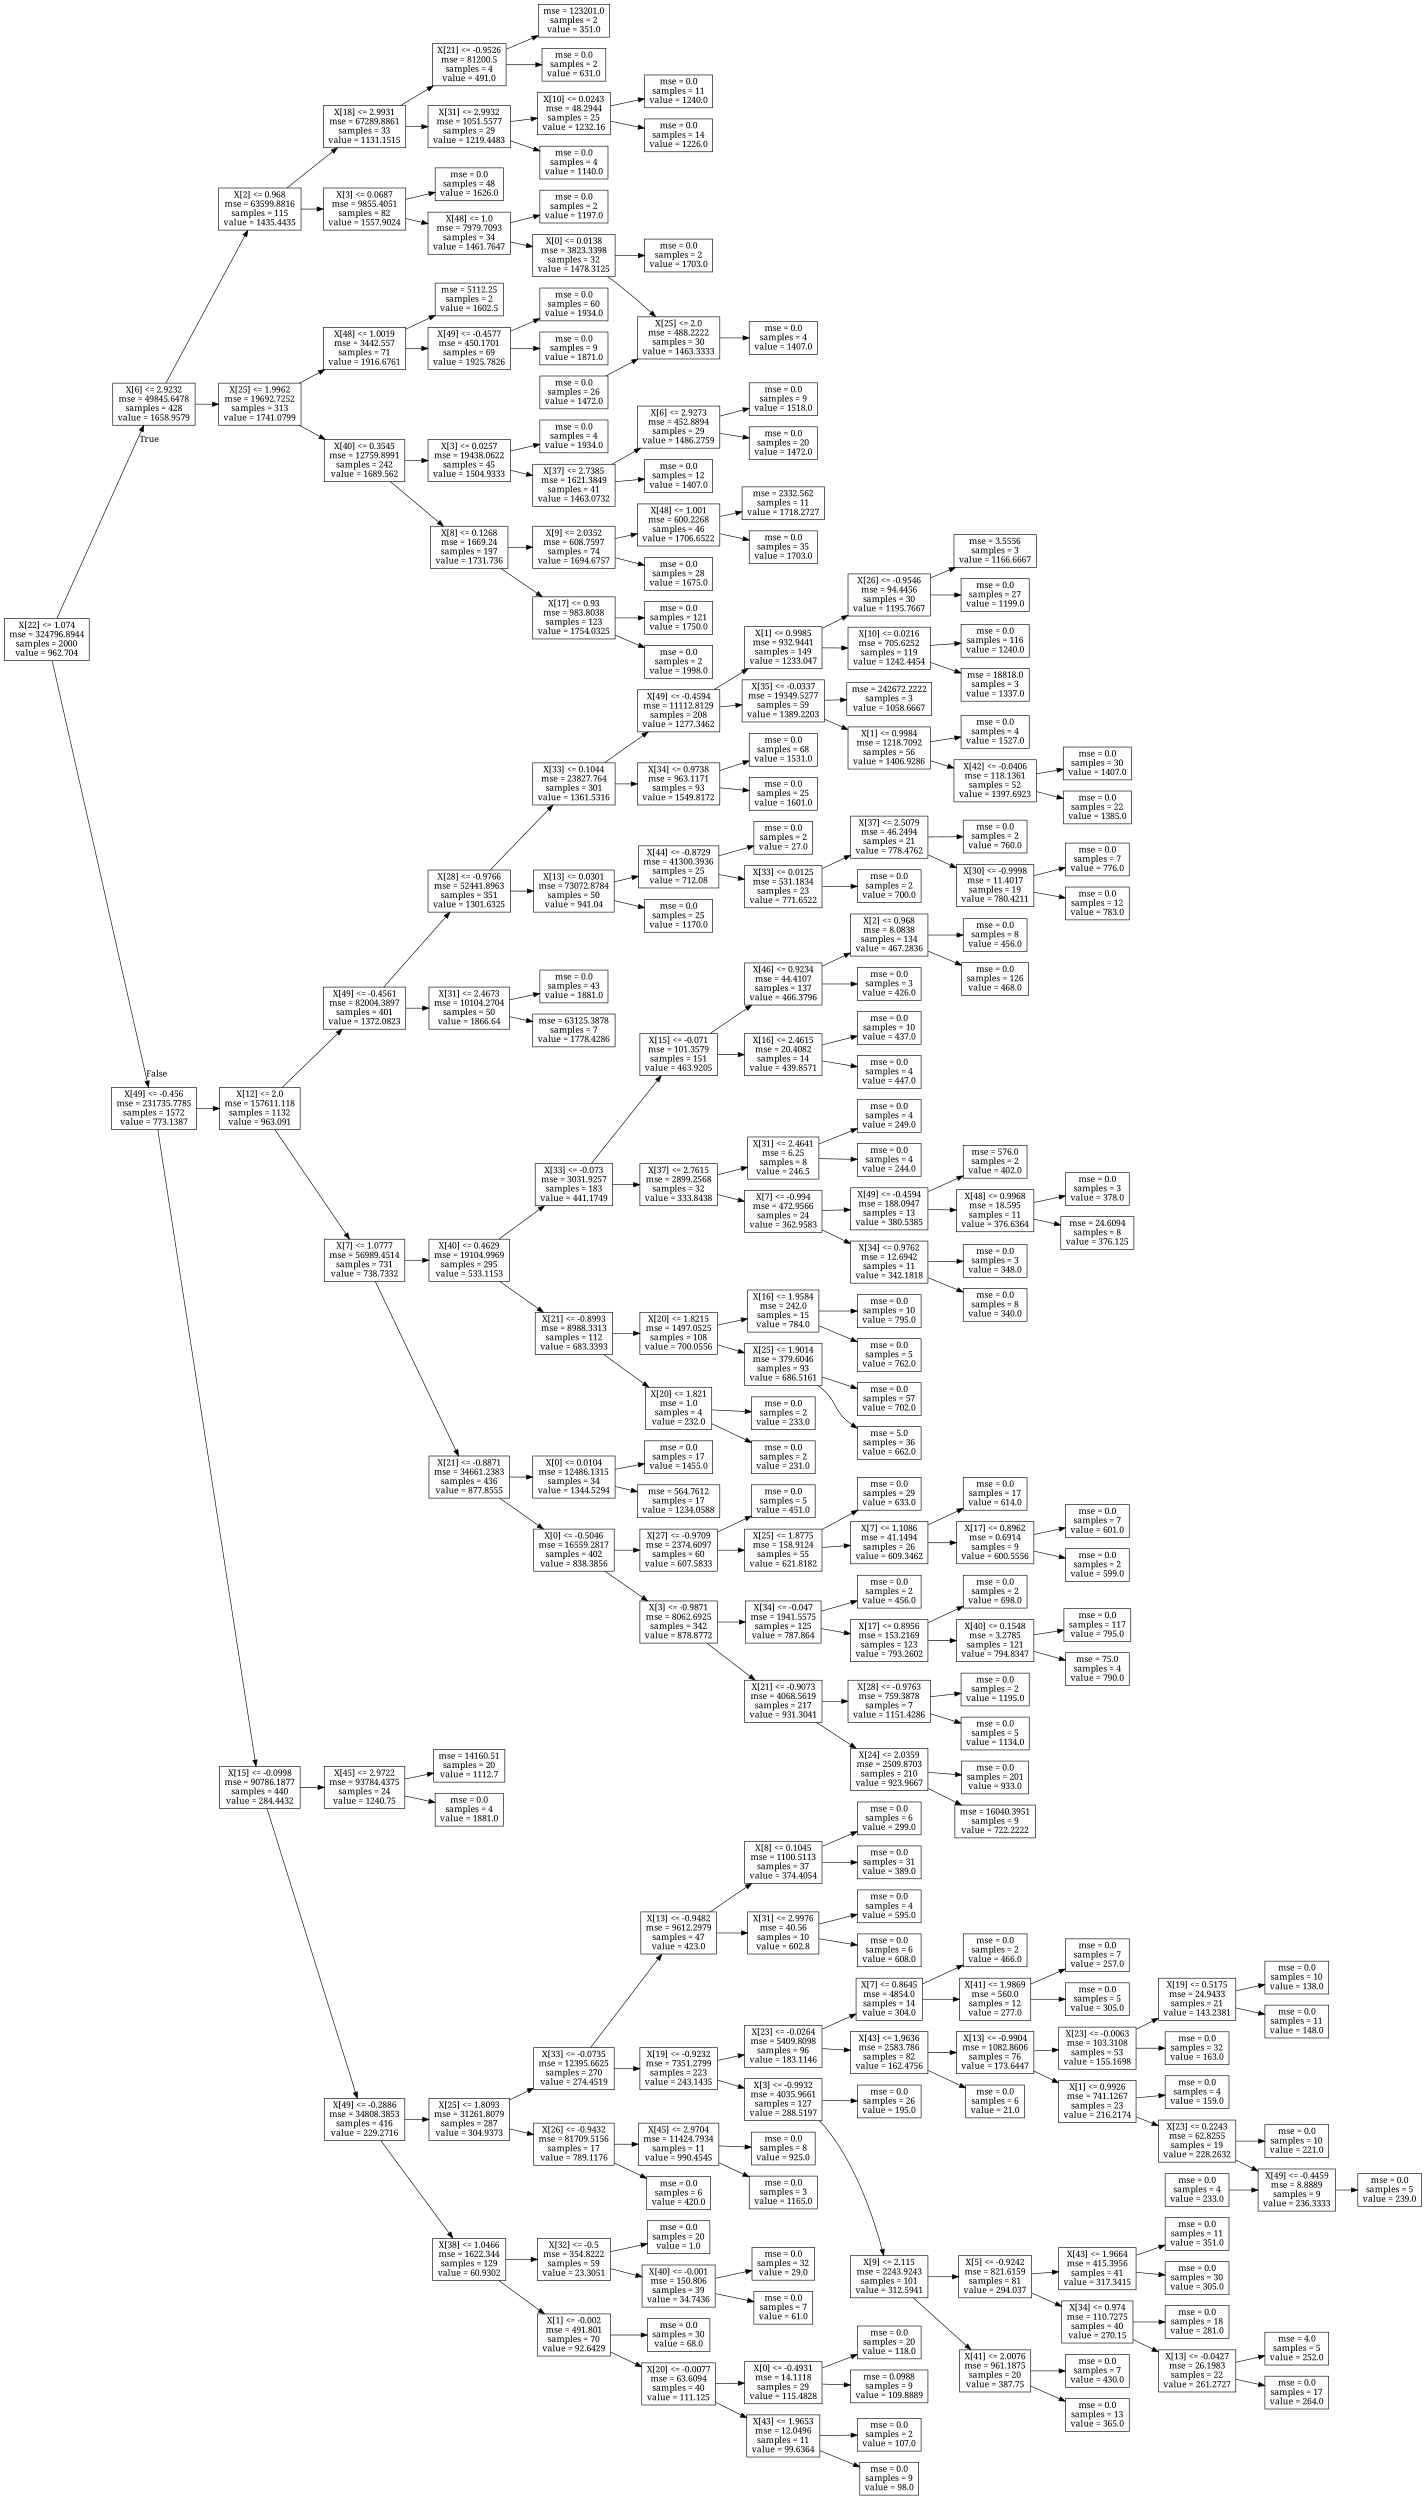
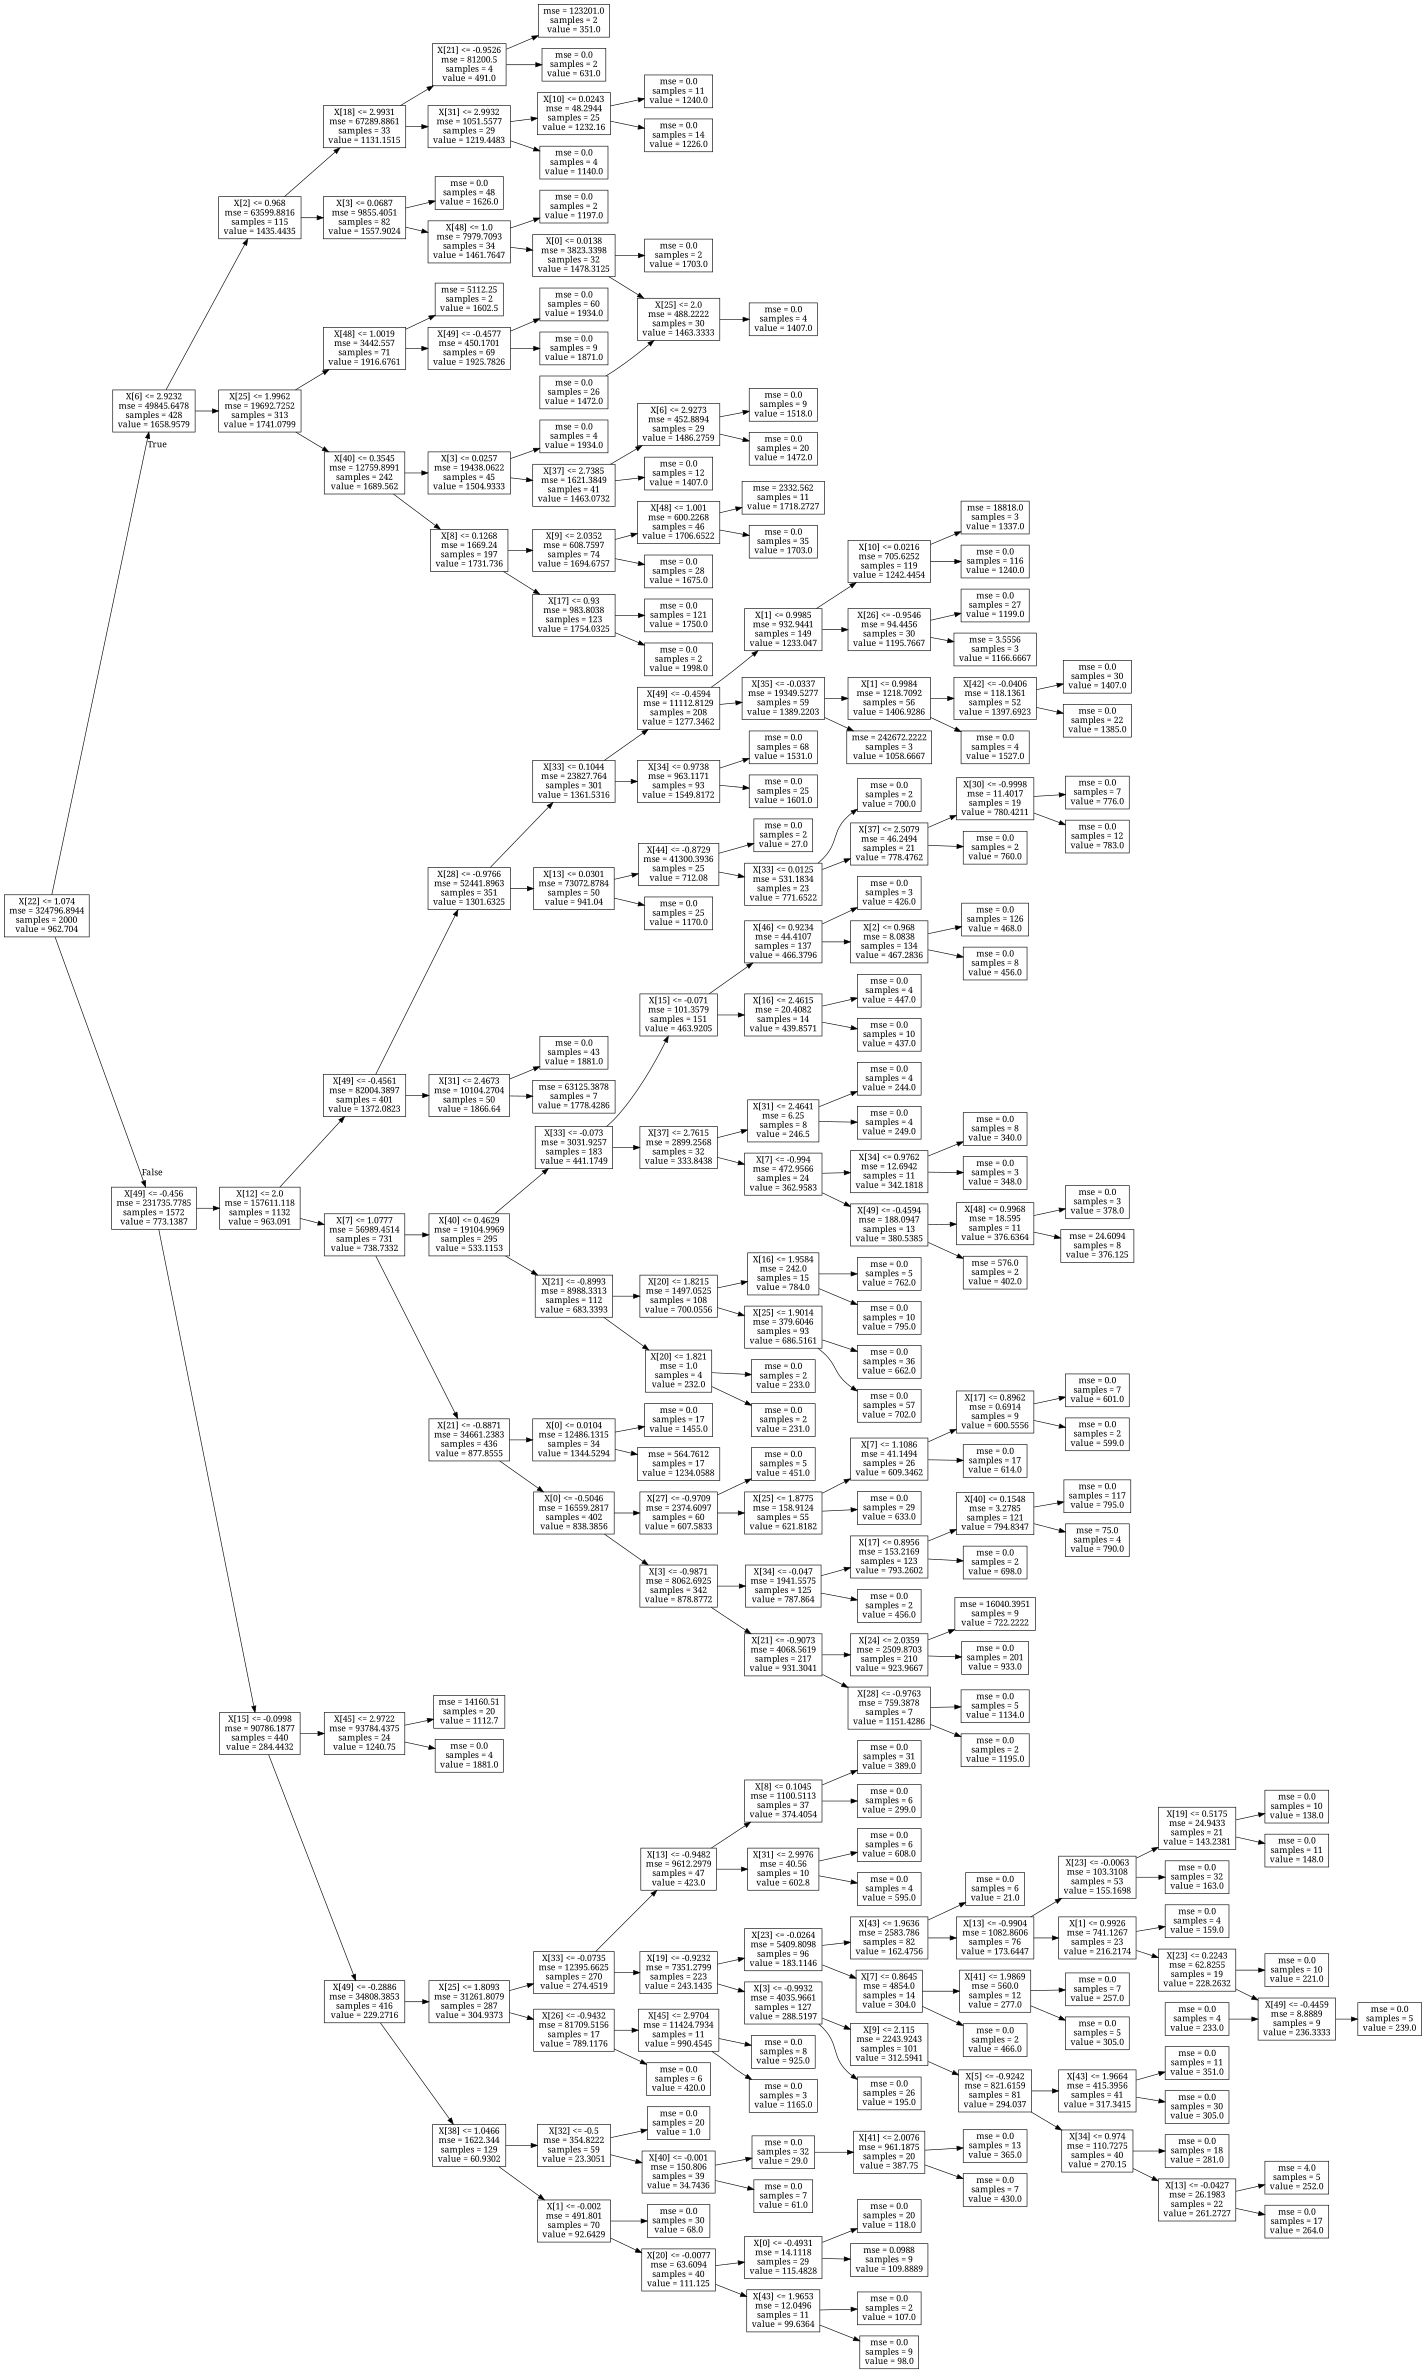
node "mse = 5.0 samples = 36 value = 662.0": label "mse = 5.0 samples = 36 value = 662.0" -> "mse = 0.0 samples = 36 value = 662.0"
edge "X[9] <= 2.115 mse = 2243.9243 samples = 101 value = 312.5941" -> "X[41] <= 2.0076 mse = 961.1875 samples = 20 value = 387.75": now "mse = 0.0 samples = 32 value = 29.0" -> "X[41] <= 2.0076 mse = 961.1875 samples = 20 value = 387.75"
